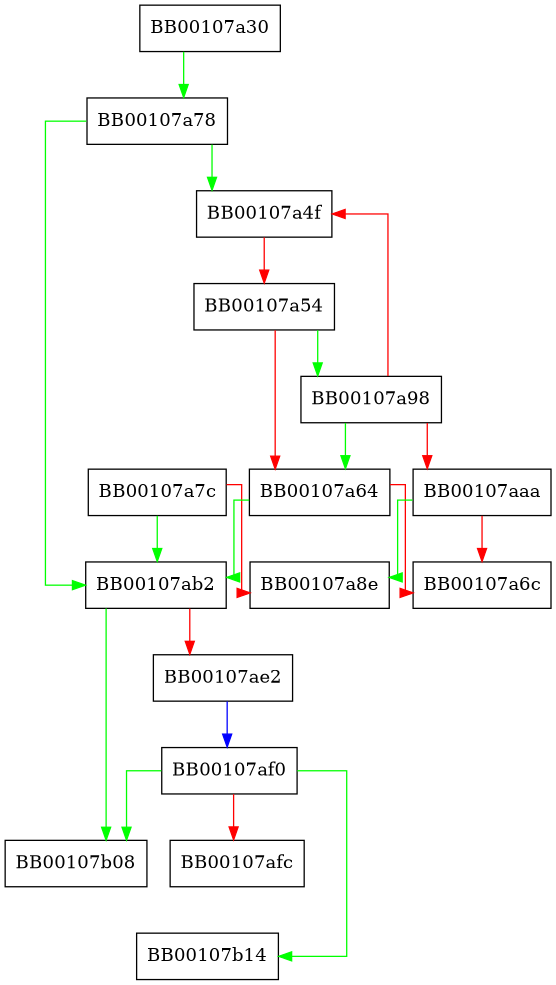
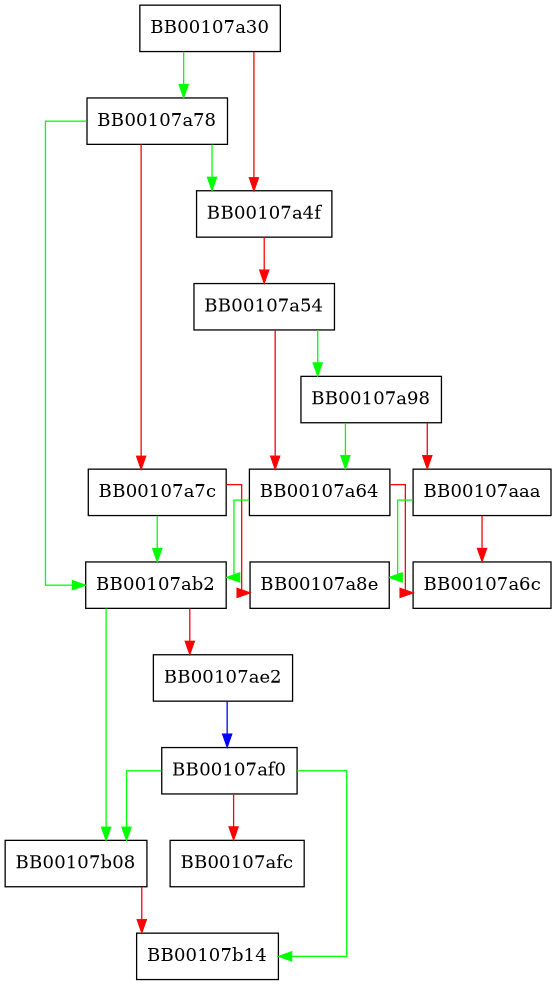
edge "BB00107a98" -> "BB00107a4f": now "BB00107a30" -> "BB00107a4f"
edge "BB00107a78" -> "BB00107a7c": added
edge "BB00107b08" -> "BB00107b14": added
